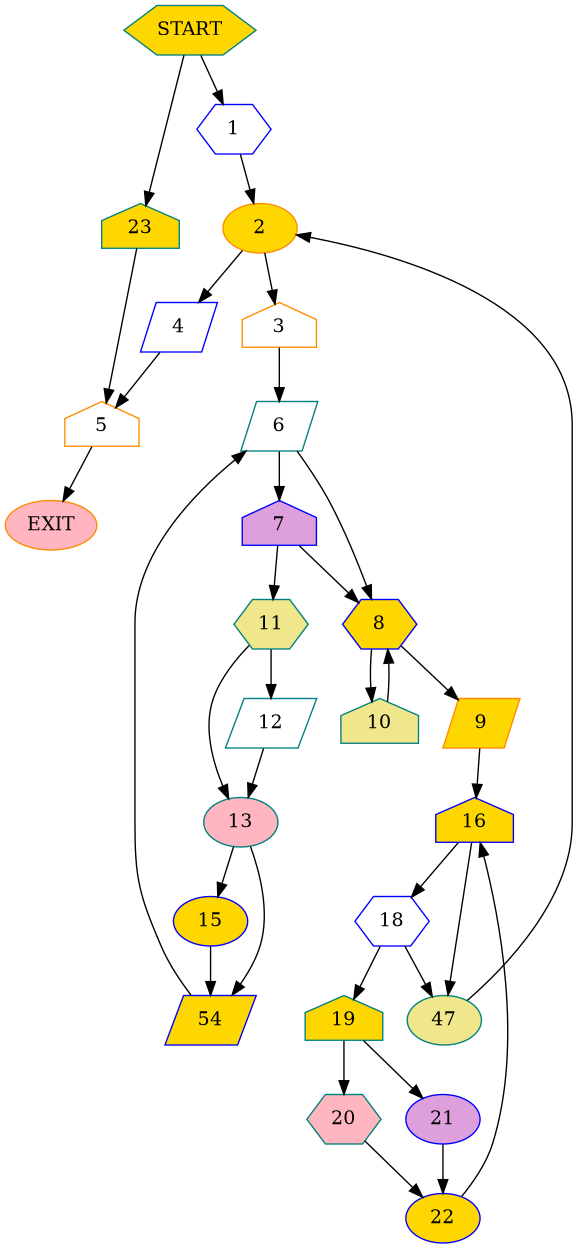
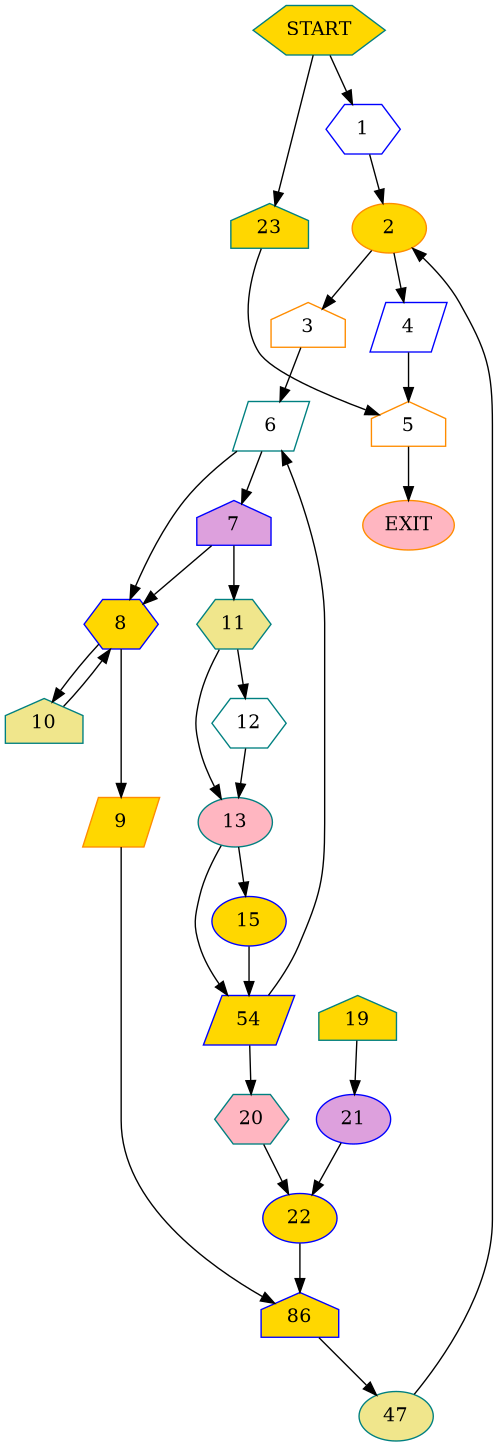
node "12": shape parallelogram -> hexagon
node "16": label "16" -> "86"
node "18": removed
edge "19" -> "20": now "54" -> "20"
